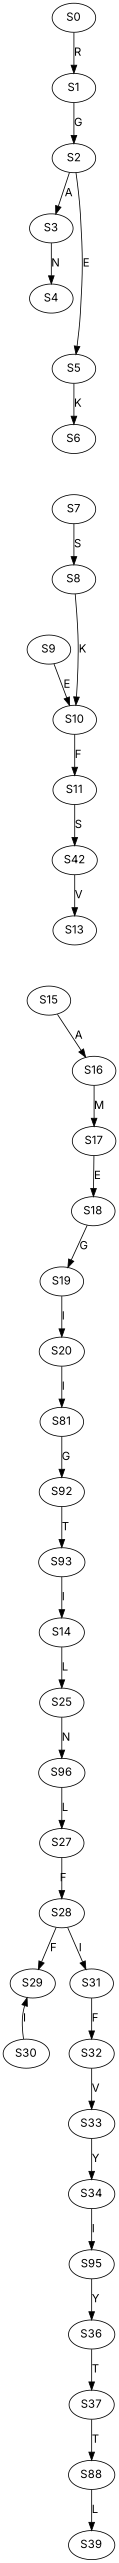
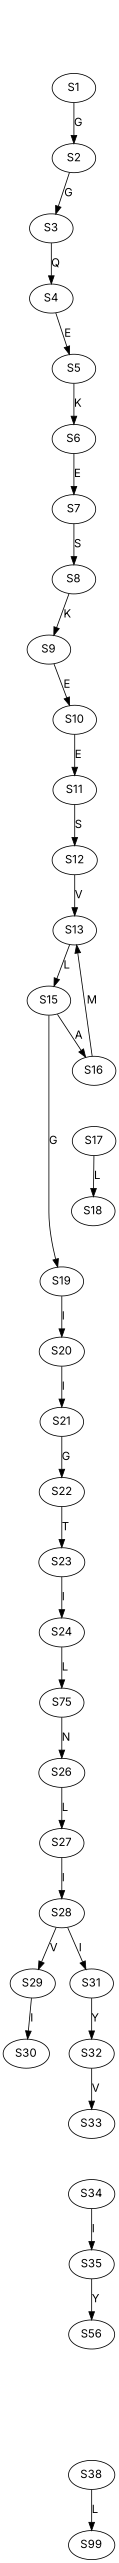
node "S0": removed
edge "S2" -> "S3": label "A" -> "G"
edge "S2" -> "S5": now "S4" -> "S5"
edge "S3" -> "S4": label "N" -> "Q"
edge "S6" -> "S7": added, label "E"
edge "S8" -> "S10": now "S8" -> "S9"
edge "S10" -> "S11": label "F" -> "E"
node "S42": label "S42" -> "S12"
edge "S13" -> "S15": added, label "L"
edge "S16" -> "S17": now "S16" -> "S13"
edge "S17" -> "S18": label "E" -> "L"
edge "S18" -> "S19": now "S15" -> "S19"
node "S81": label "S81" -> "S21"
node "S92": label "S92" -> "S22"
node "S93": label "S93" -> "S23"
node "S14": label "S14" -> "S24"
node "S25": label "S25" -> "S75"
node "S96": label "S96" -> "S26"
edge "S27" -> "S28": label "F" -> "I"
edge "S28" -> "S29": label "F" -> "V"
edge "S31" -> "S32": label "F" -> "Y"
edge "S30" -> "S29": reversed
edge "S33" -> "S34": removed, label "Y"
node "S95": label "S95" -> "S35"
node "S36": label "S36" -> "S56"
node "S37": removed
node "S88": label "S88" -> "S38"
node "S39": label "S39" -> "S99"
